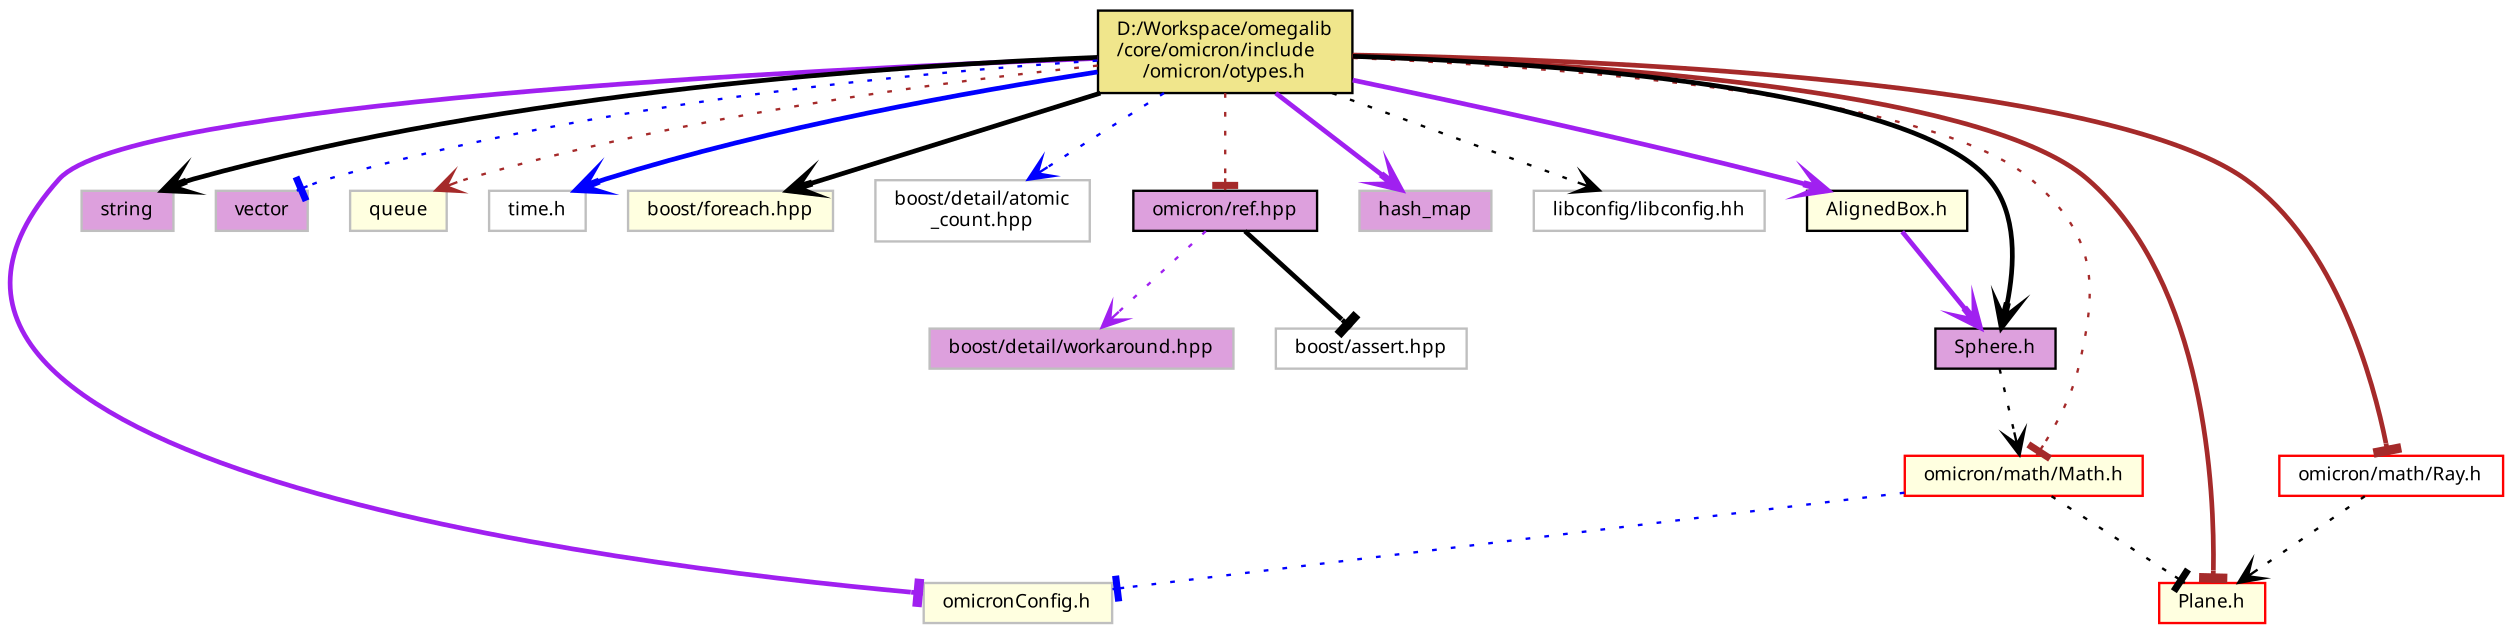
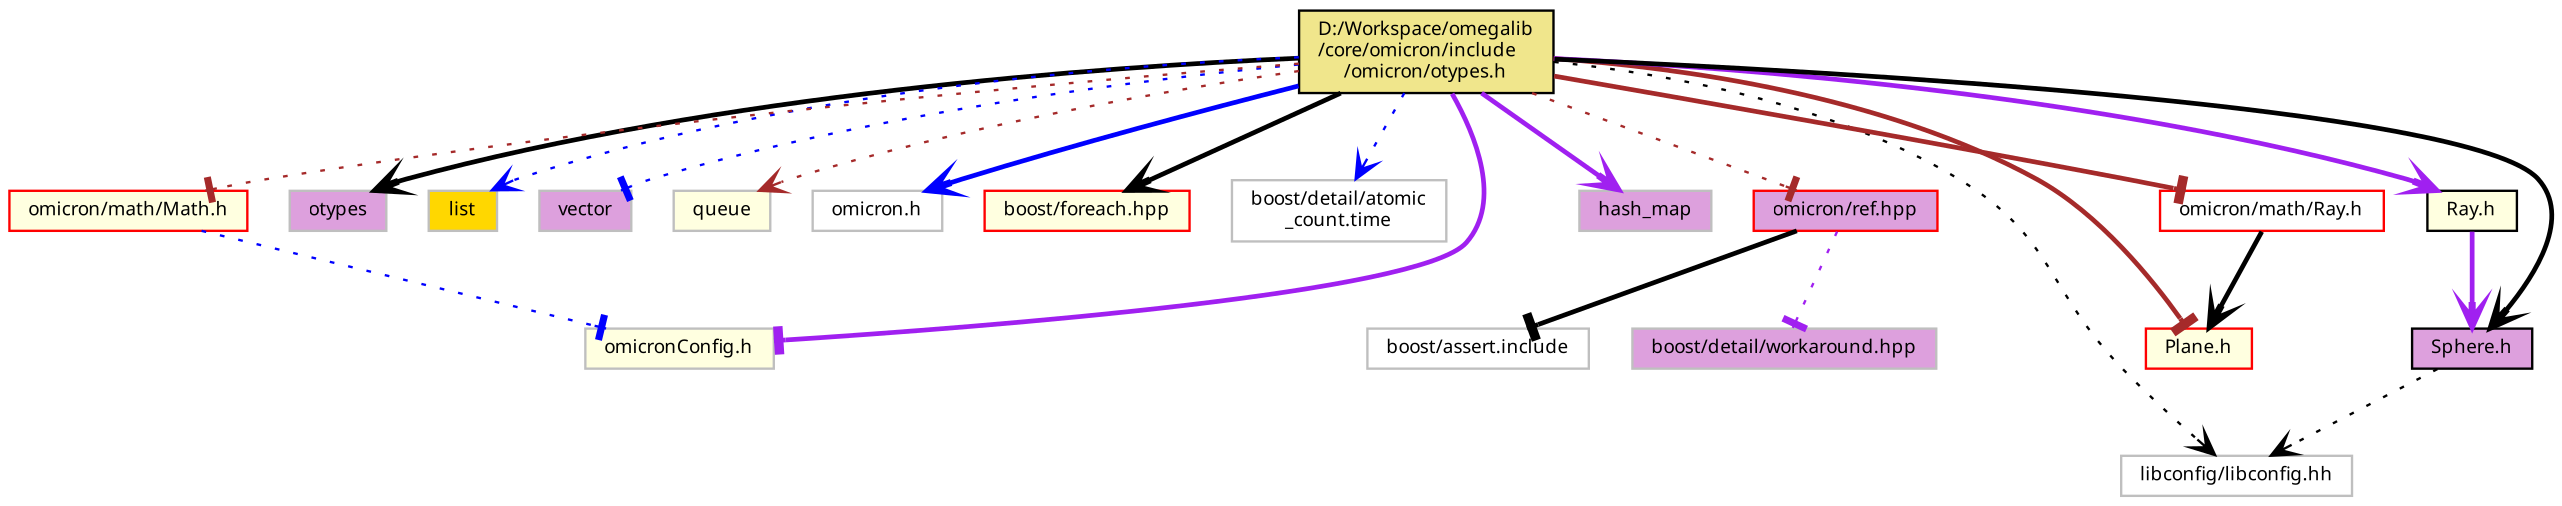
node "string": label "string" -> "otypes"
node "list": added
node "time.h": label "time.h" -> "omicron.h"
node "boost/foreach.hpp": color grey75 -> red
node "boost/detail/atomic _count.hpp": label "boost/detail/atomic _count.hpp" -> "boost/detail/atomic _count.time"
node "omicron/ref.hpp": color black -> red
node "AlignedBox.h": label "AlignedBox.h" -> "Ray.h"
edge "omicron/ref.hpp" -> "boost/detail/workaround.hpp": arrowhead vee -> tee
node "boost/assert.hpp": label "boost/assert.hpp" -> "boost/assert.include"
edge "Sphere.h" -> "omicron/math/Math.h": now "Sphere.h" -> "libconfig/libconfig.hh"
edge "omicron/math/Ray.h" -> "Plane.h": style dotted -> bold
edge "omicron/math/Math.h" -> "Plane.h": removed
